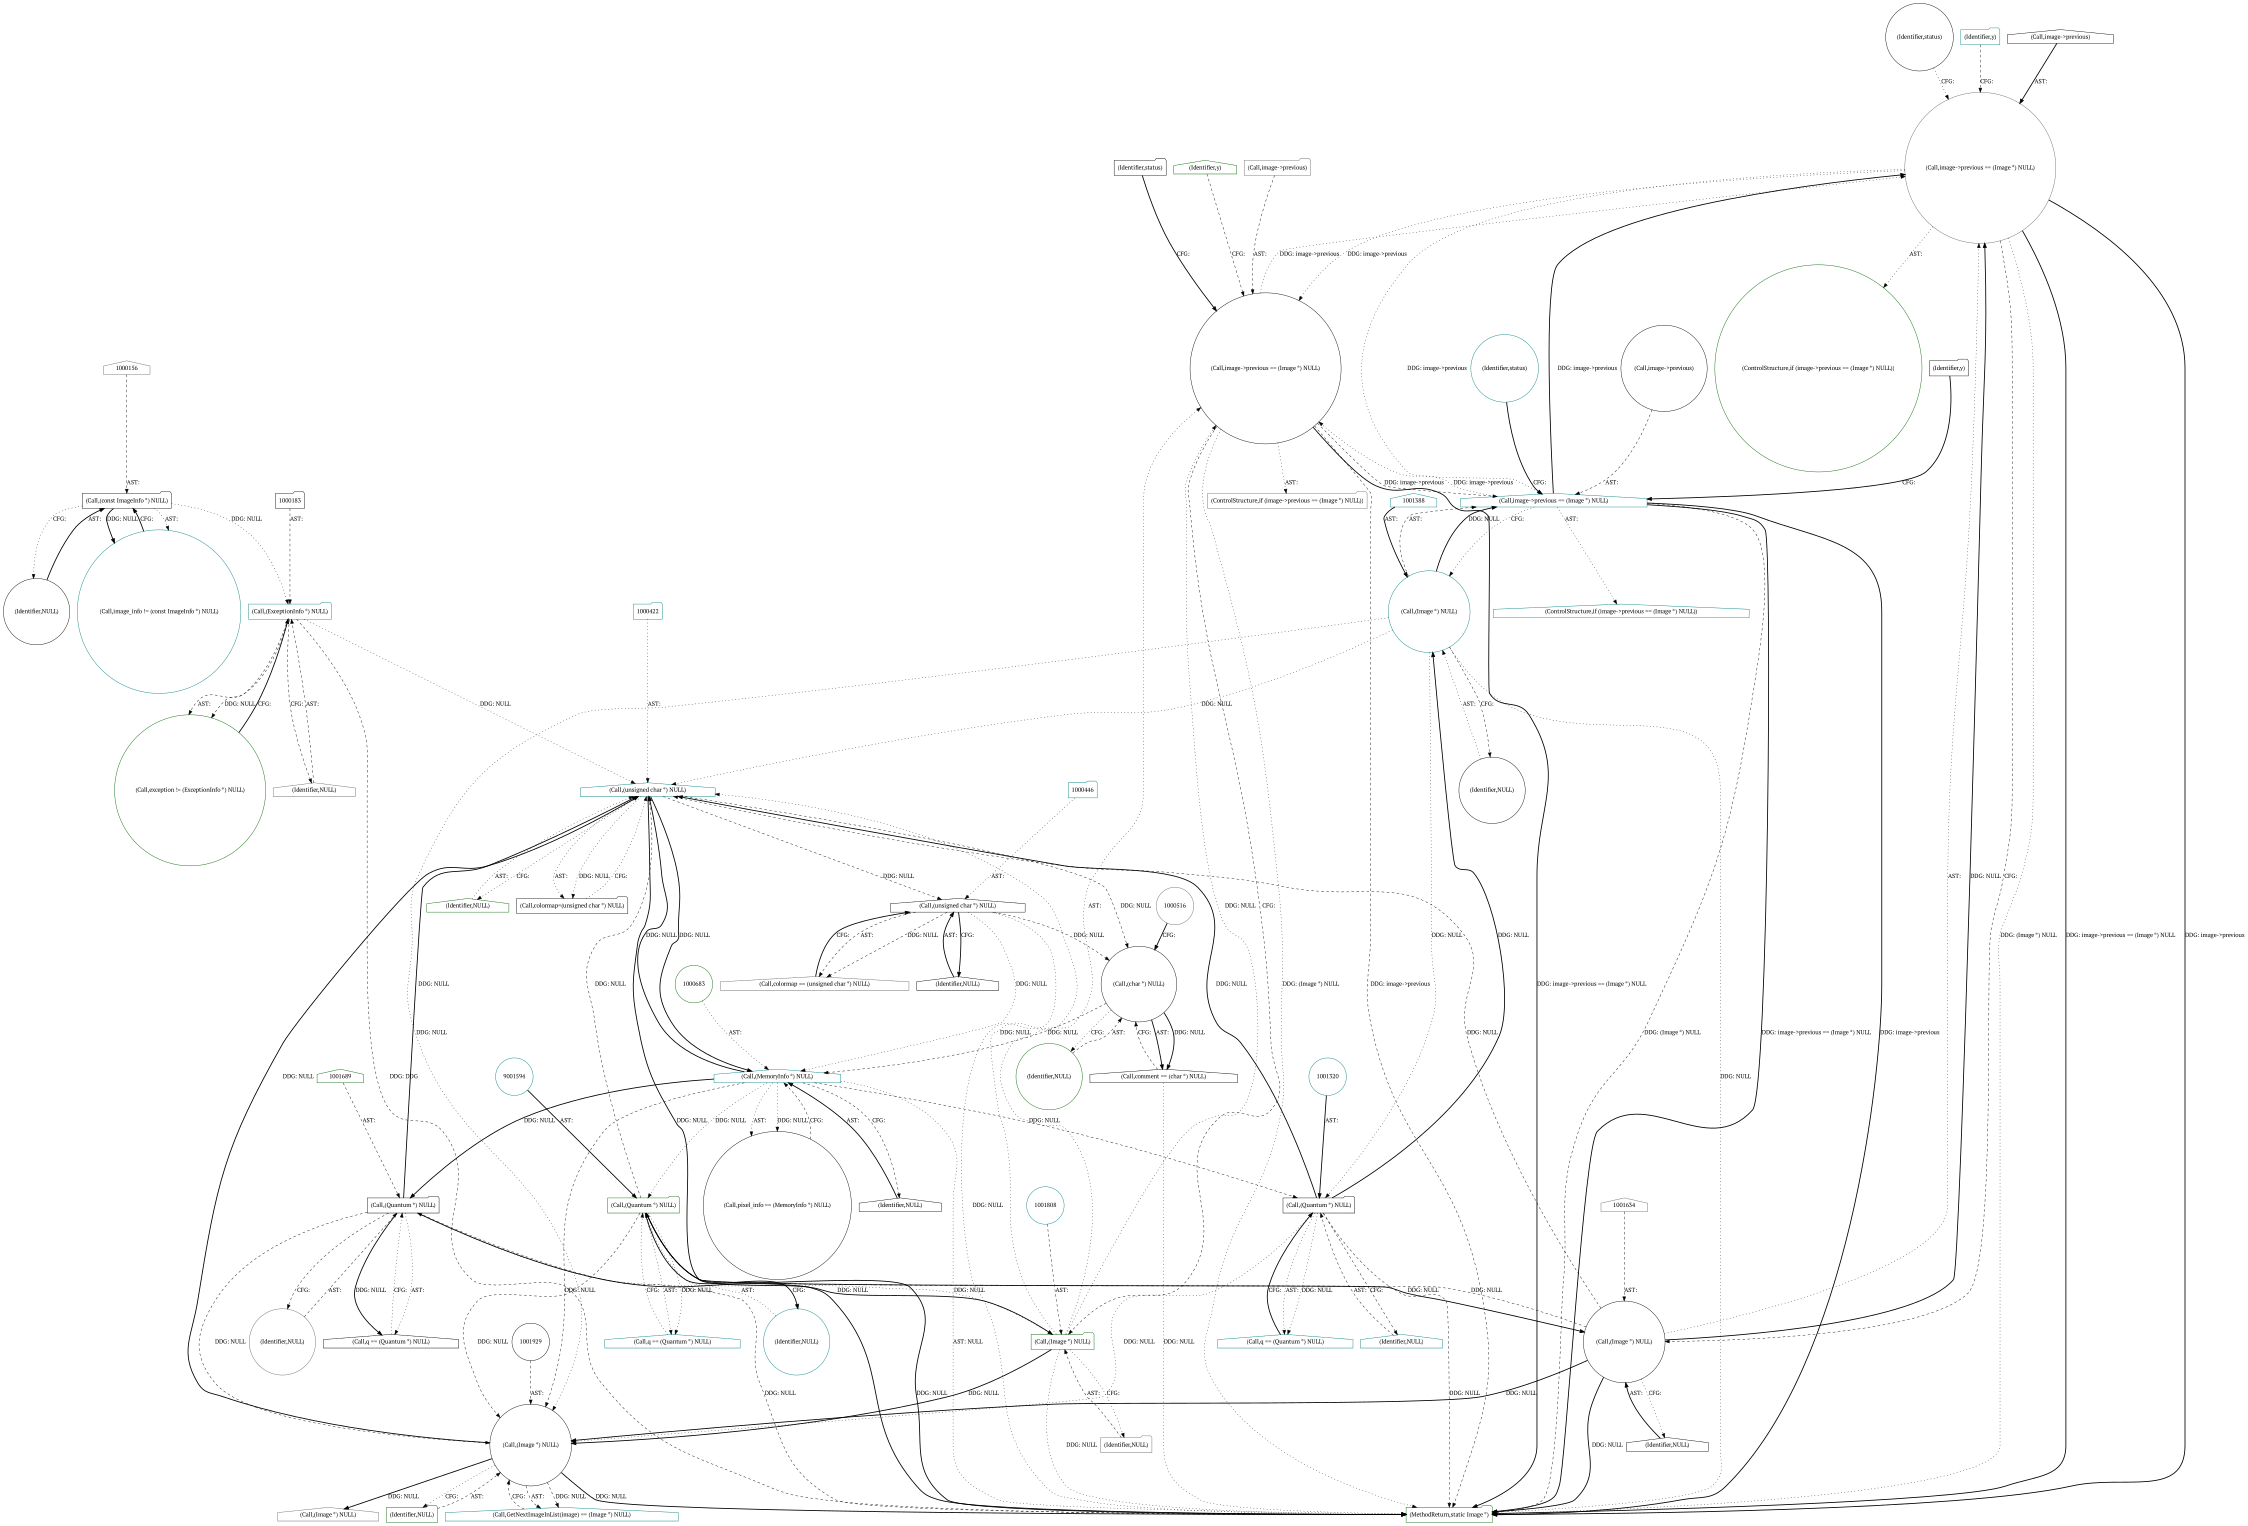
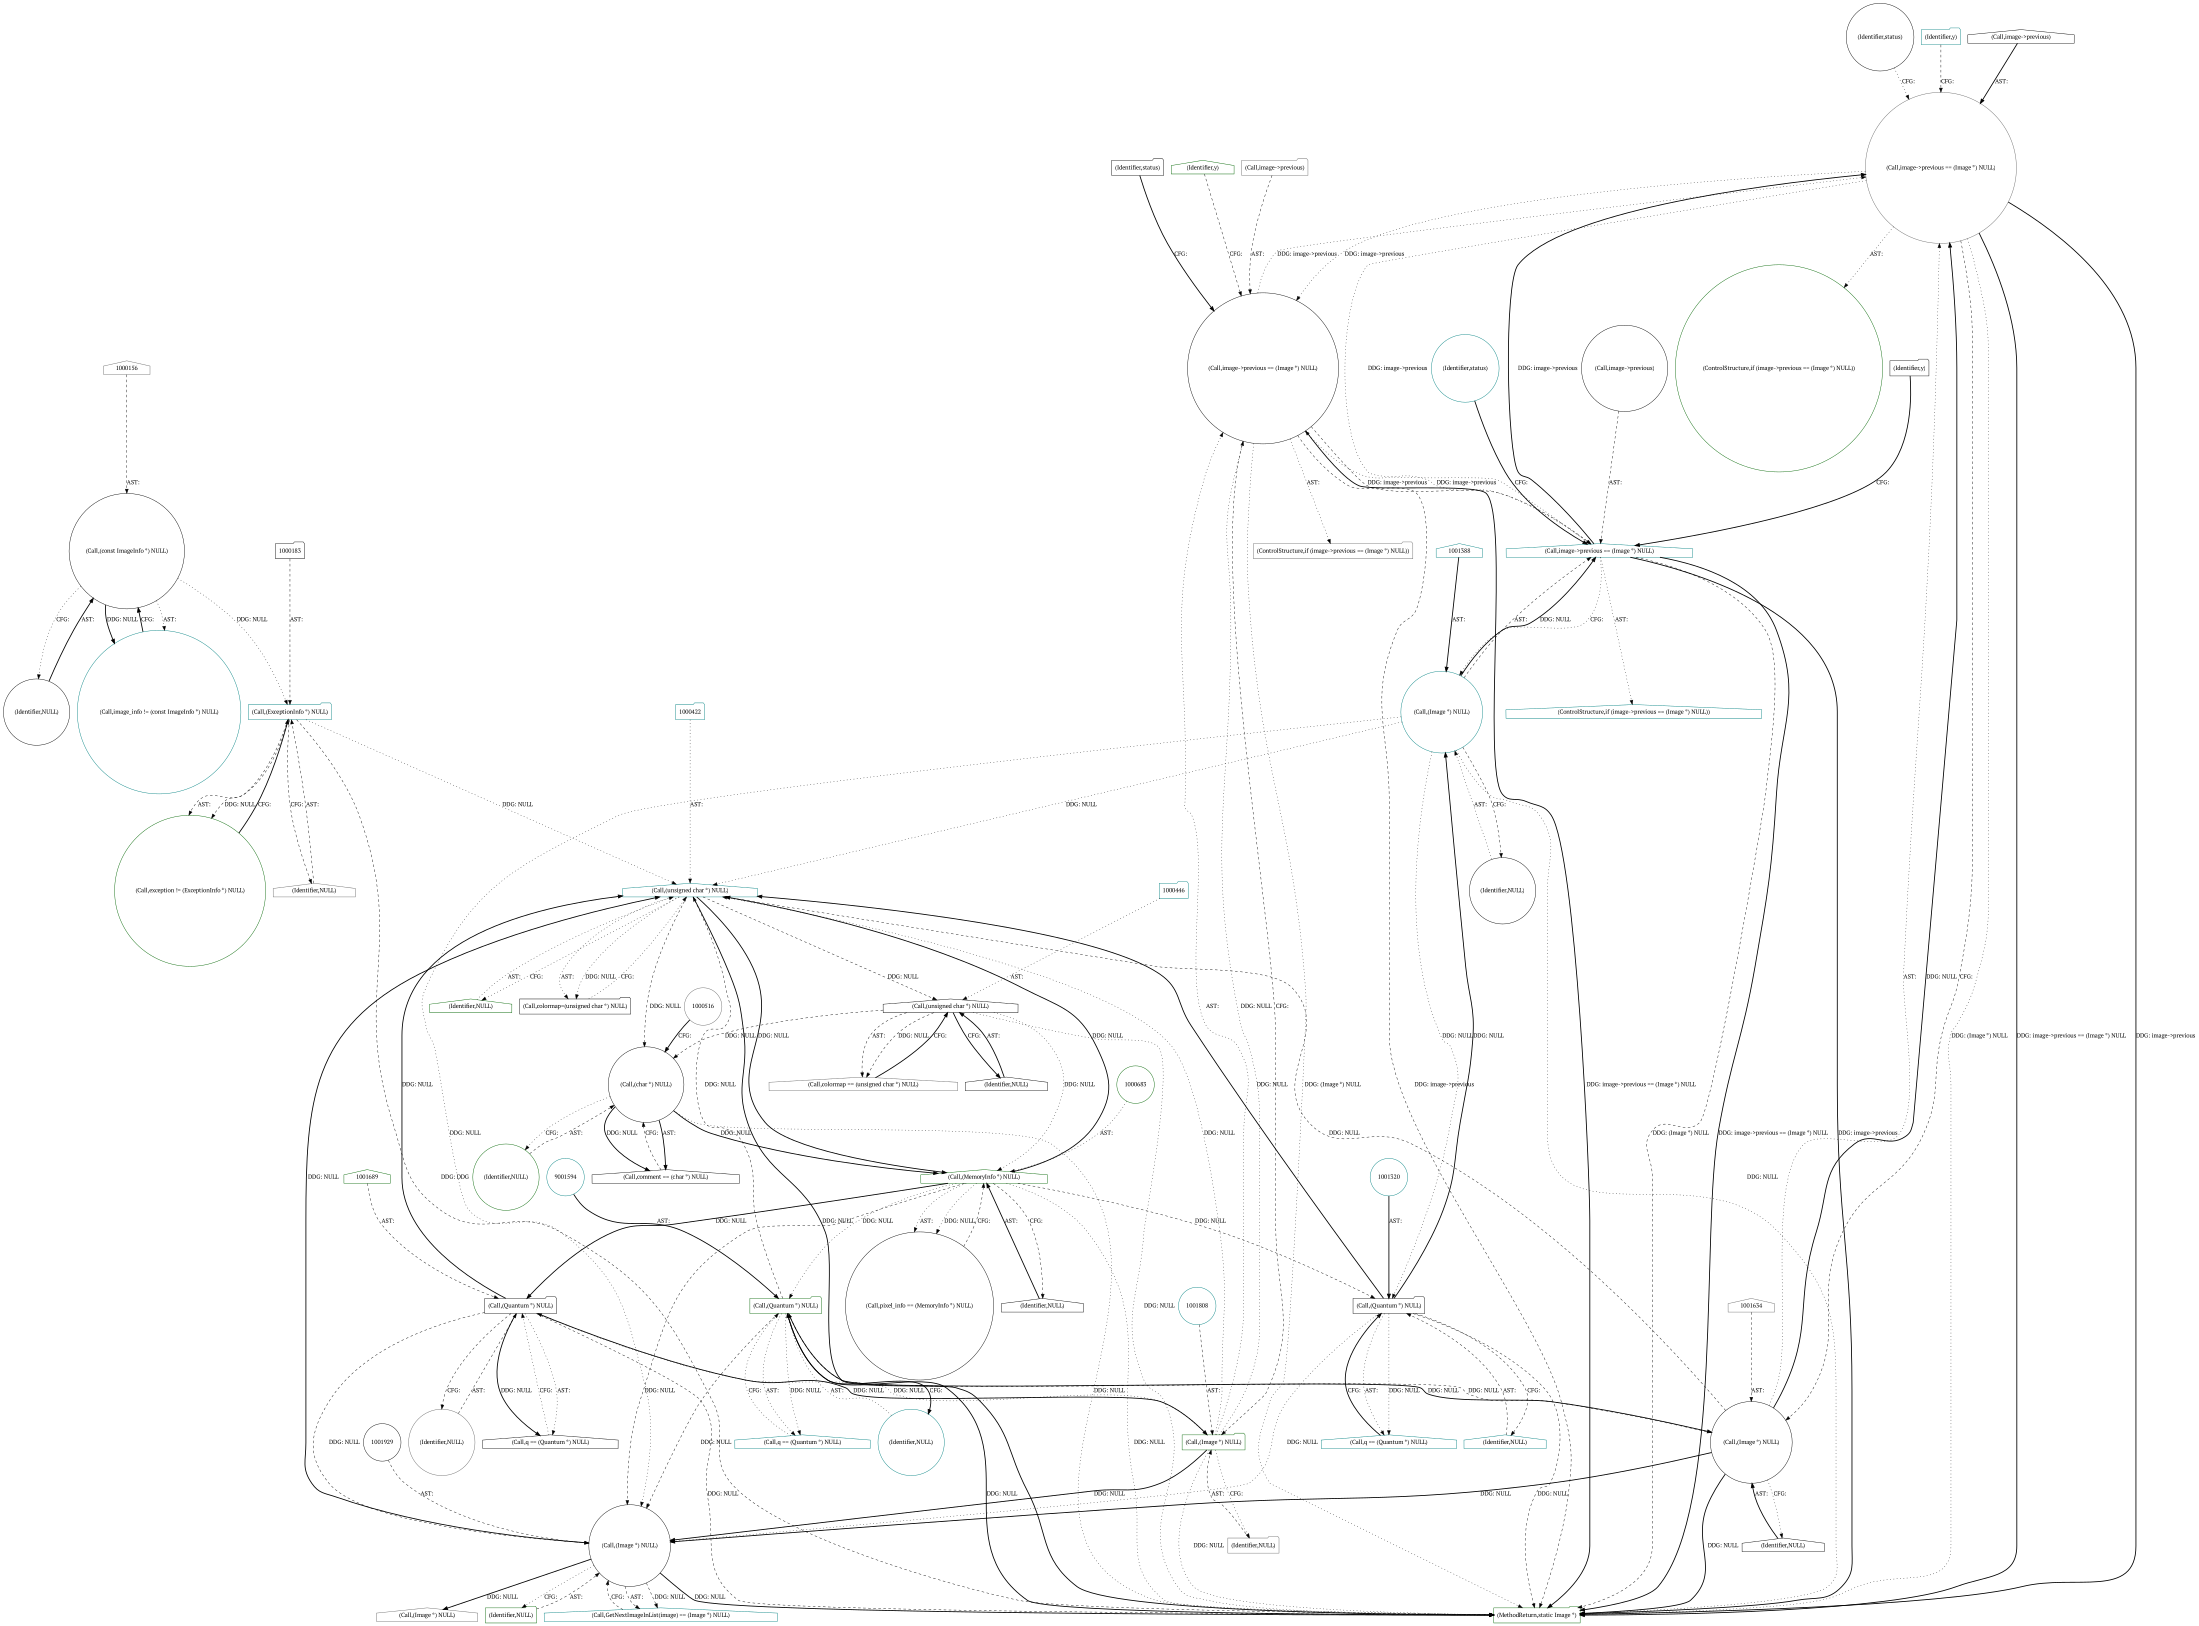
node "(Call,(const ImageInfo *) NULL)": shape folder -> circle
edge "(Call,(char *) NULL)" -> "(Call,(MemoryInfo *) NULL)": style dashed -> bold
node "(Call,(MemoryInfo *) NULL)": color teal -> darkgreen
edge "(Call,(MemoryInfo *) NULL)" -> "(MethodReturn,static Image *)": label "AST: NULL" -> "DDG: NULL"
edge "(Call,comment == (char *) NULL)" -> "(MethodReturn,static Image *)": now "(Call,(char *) NULL)" -> "(MethodReturn,static Image *)"
